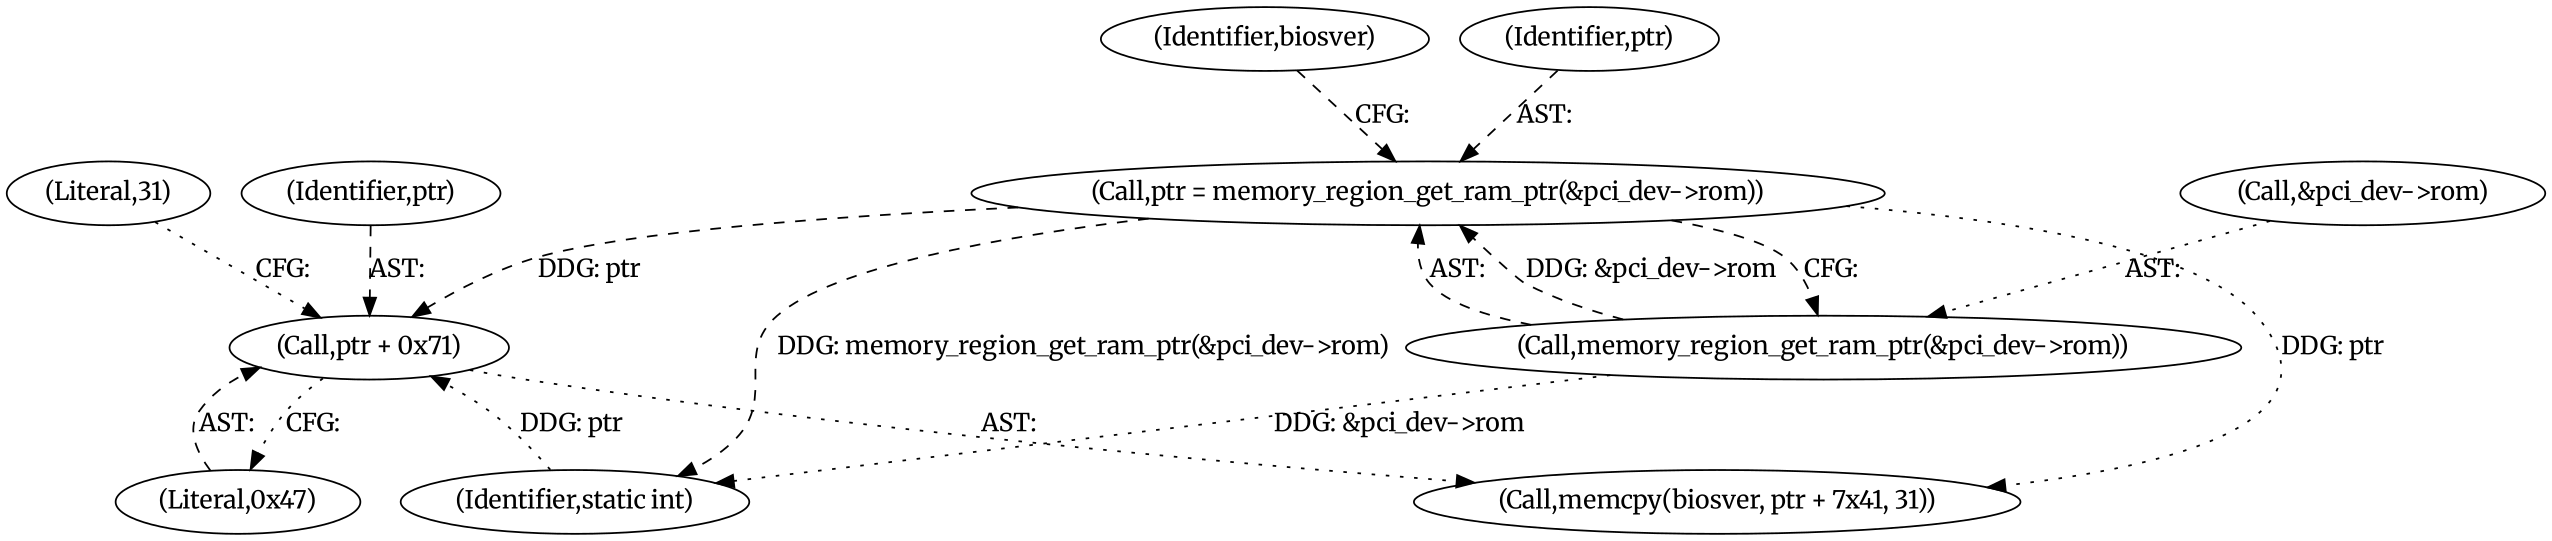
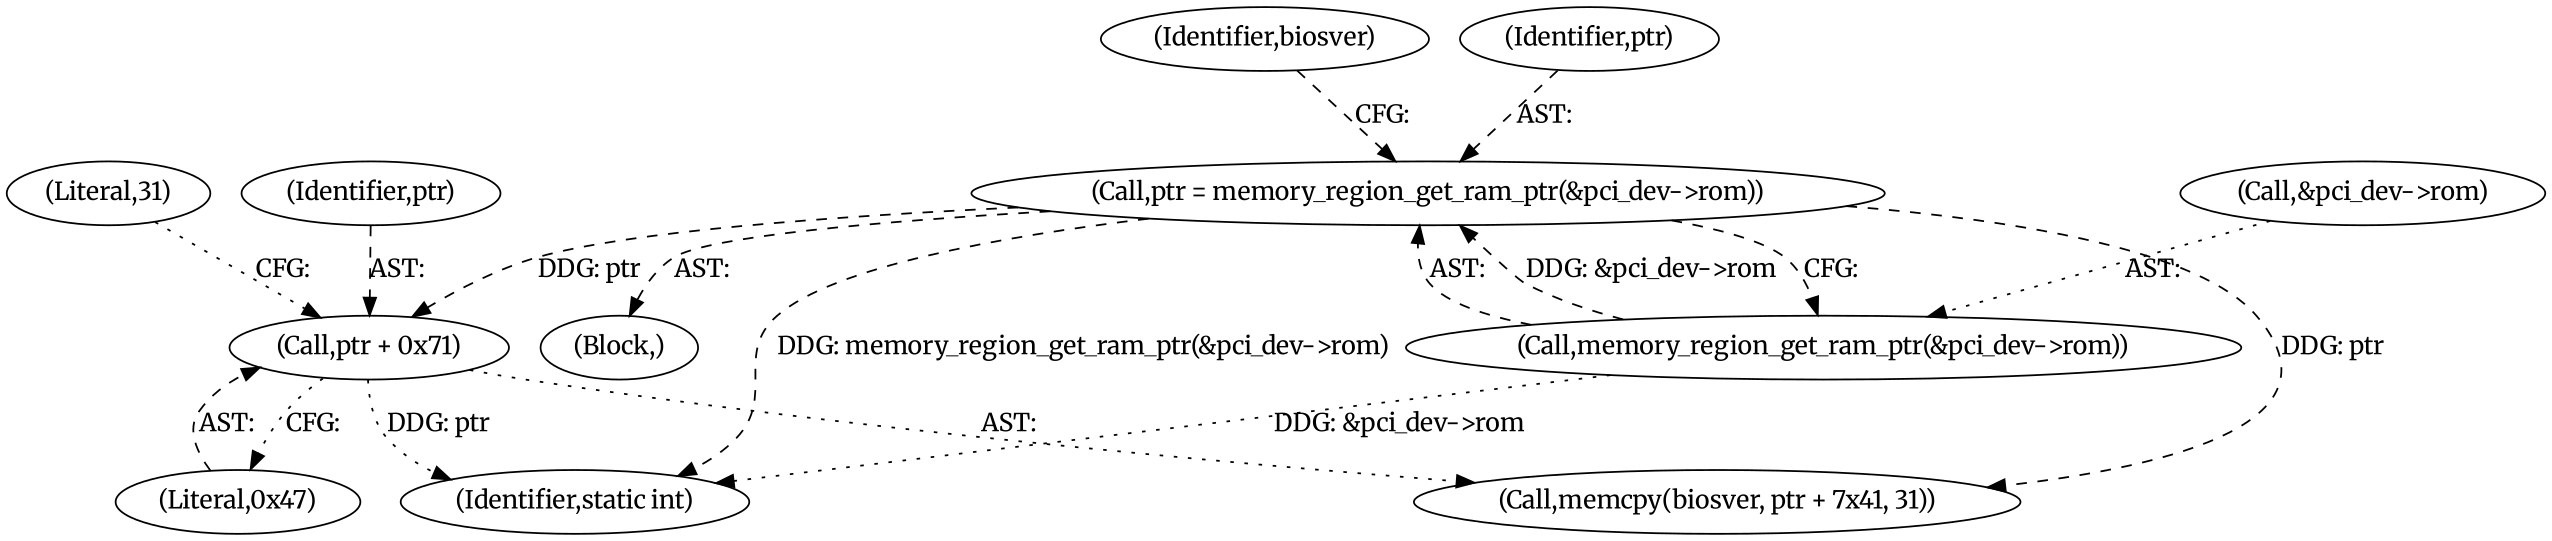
edge "(Call,ptr = memory_region_get_ram_ptr(&pci_dev->rom))" -> "(Call,memcpy(biosver, ptr + 7x41, 31))": style dotted -> dashed
node "(Block,)": added
edge "(Identifier,static int)" -> "(Call,ptr + 0x71)": reversed
